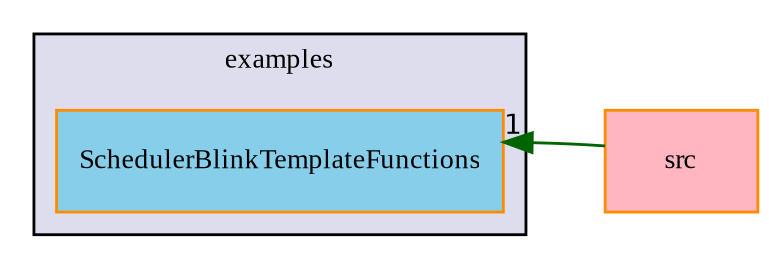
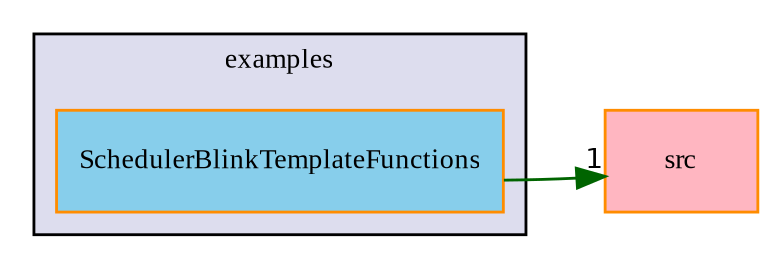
edge "src" -> "SchedulerBlinkTemplateFunctions": reversed
